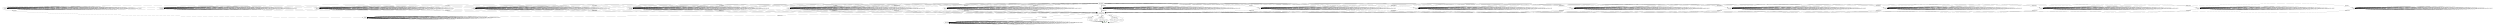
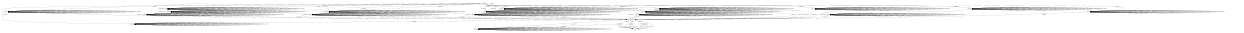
node "NOPE": added
edge "qReadMove" -> "qFlying": removed, label "Flying;RIGHT"
edge "qBug" -> "qComputeStart": now "qBug" -> "qGrass"
